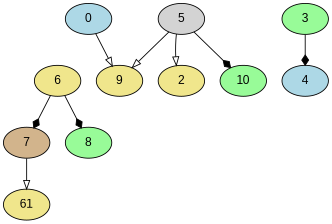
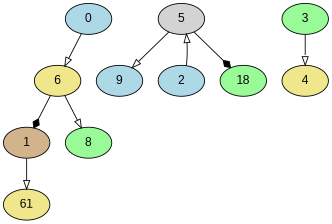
edge "5" -> "2": reversed
edge "3" -> "4": arrowhead diamond -> onormal
edge "0" -> "9": now "0" -> "6"
node "9": fillcolor khaki -> lightblue
node "2": fillcolor khaki -> lightblue
node "10": label "10" -> "18"
node "4": fillcolor lightblue -> khaki
edge "6" -> "8": arrowhead diamond -> onormal
node "7": label "7" -> "1"
